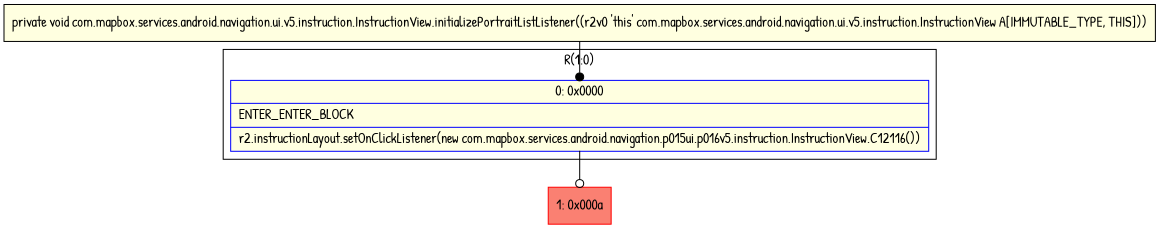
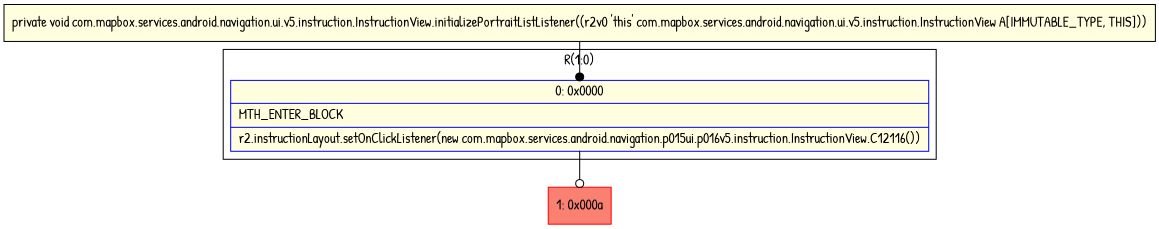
node "0: 0x0000": text "ENTER_ENTER_BLOCK" -> "MTH_ENTER_BLOCK"
